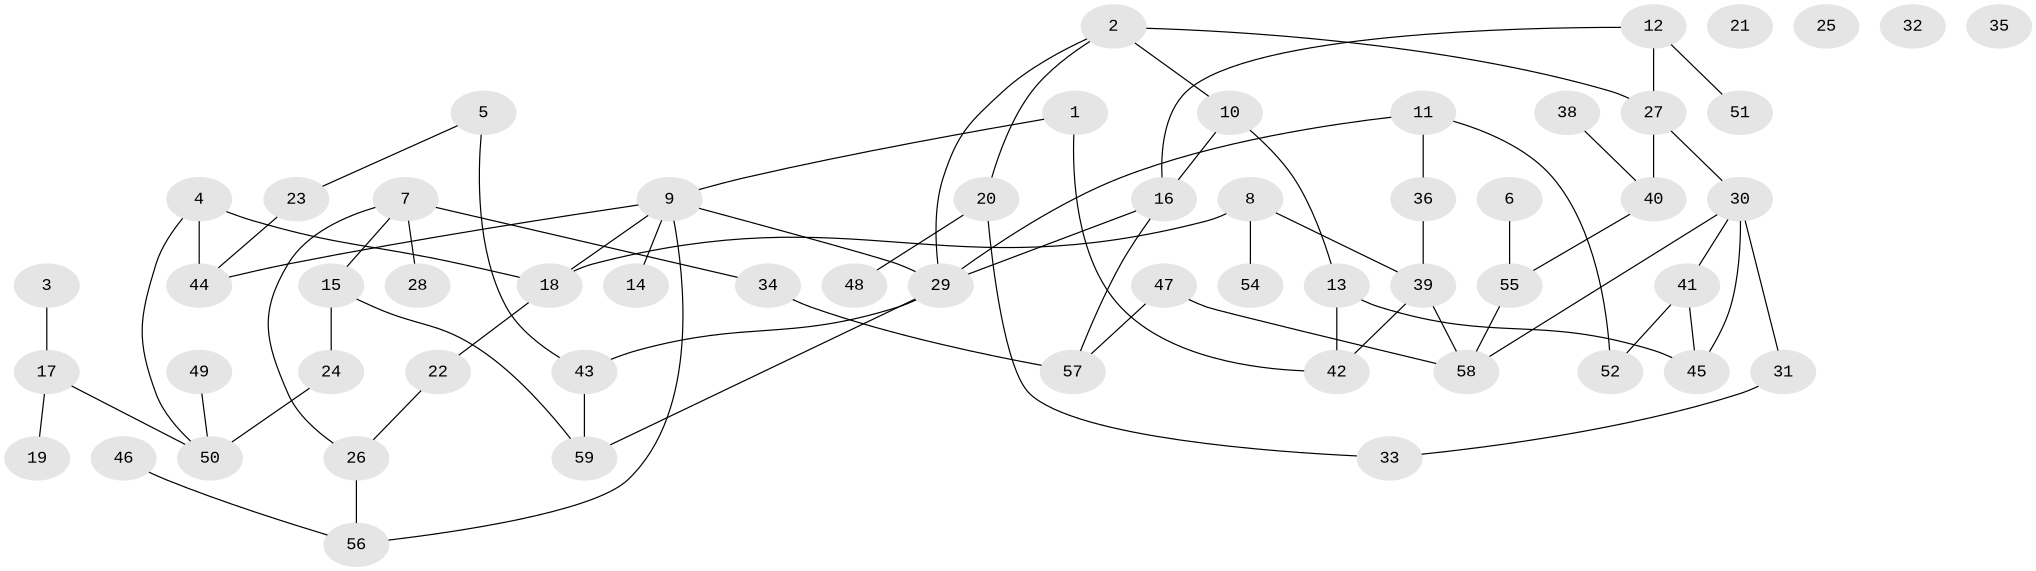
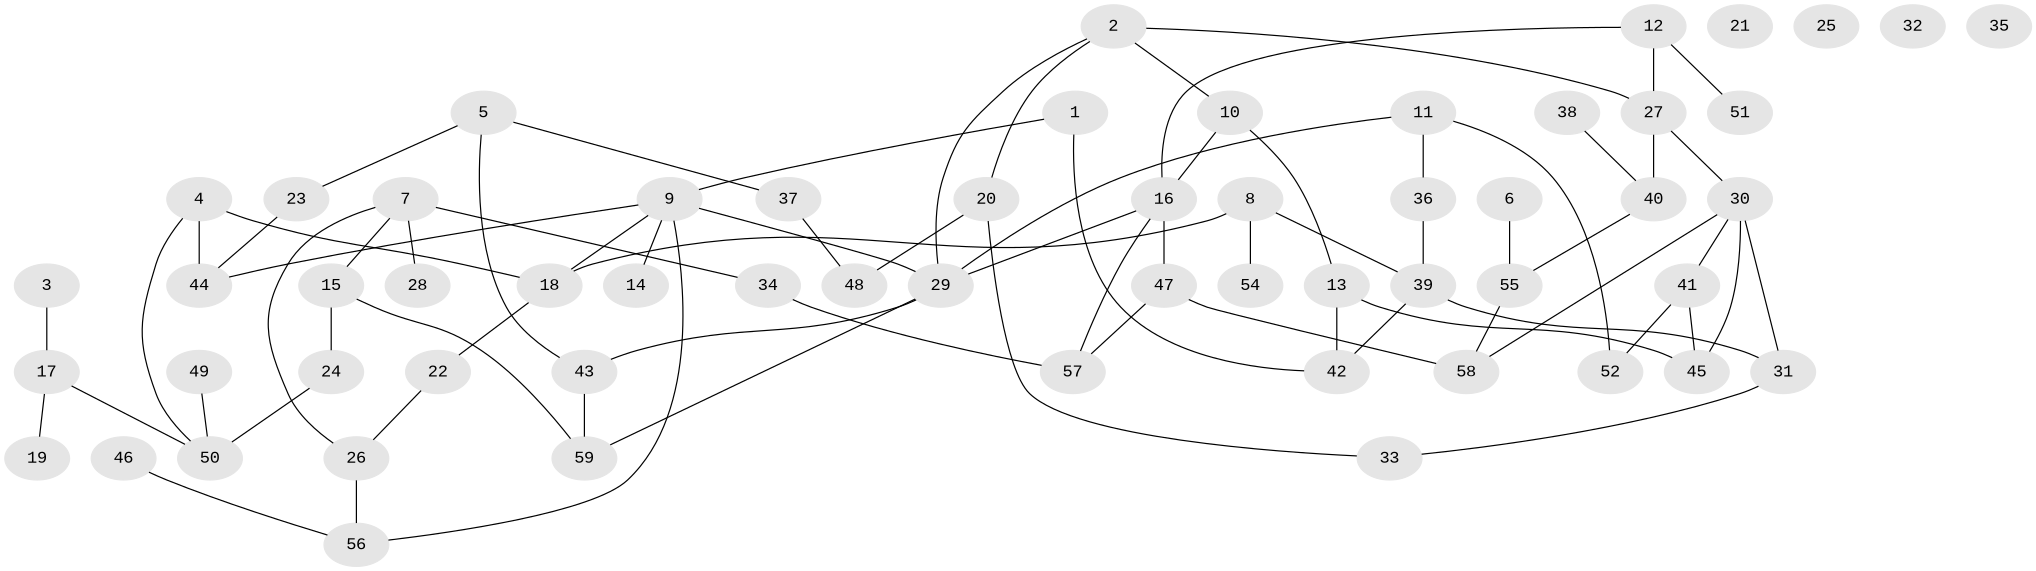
node "37": added
edge "16" -- "47": added
edge "39" -- "58": now "39" -- "31"
